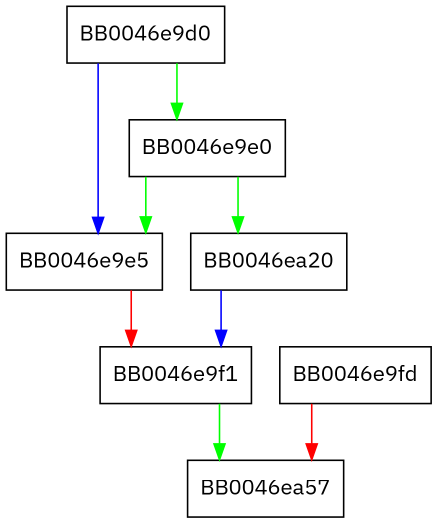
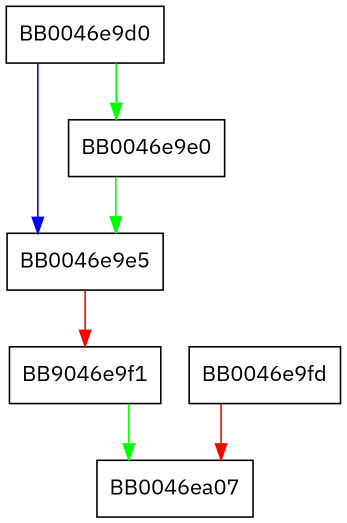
node "BB0046ea20": removed
node "BB0046e9f1": label "BB0046e9f1" -> "BB9046e9f1"
node "BB0046ea57": label "BB0046ea57" -> "BB0046ea07"
